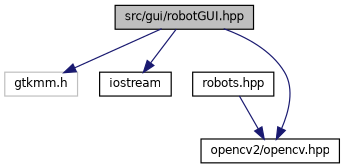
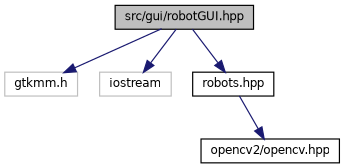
edge "src/gui/robotGUI.hpp" -> "opencv2/opencv.hpp": now "src/gui/robotGUI.hpp" -> "robots.hpp"
node "iostream": color black -> grey75
